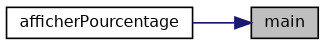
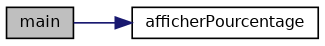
edge "afficherPourcentage" -> "main": reversed
